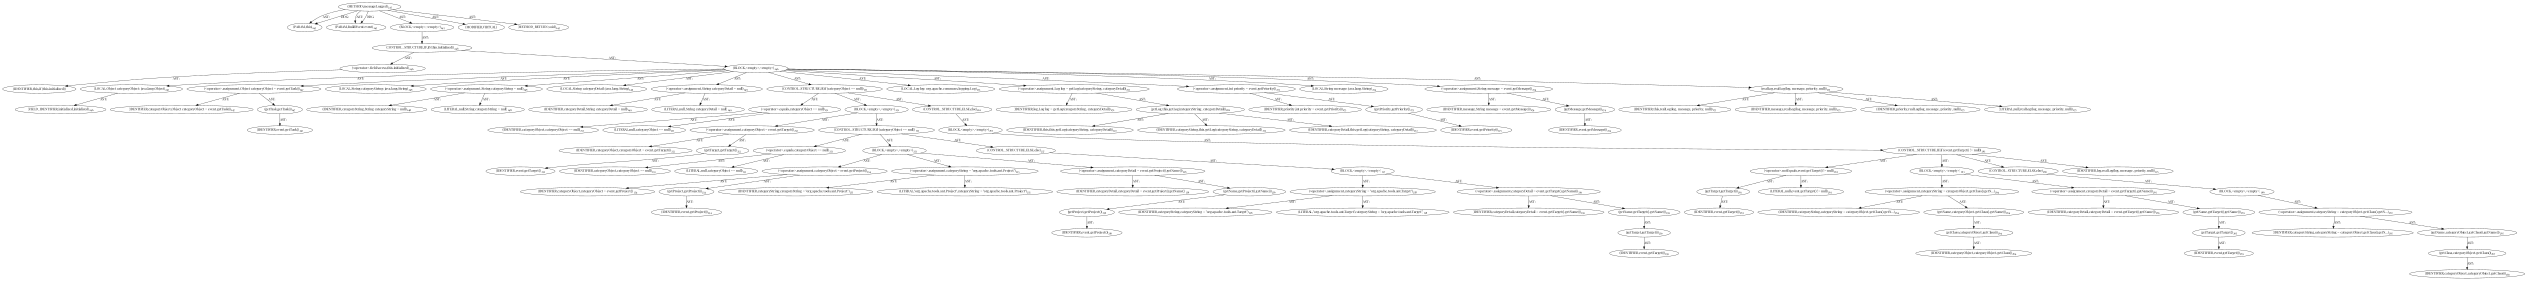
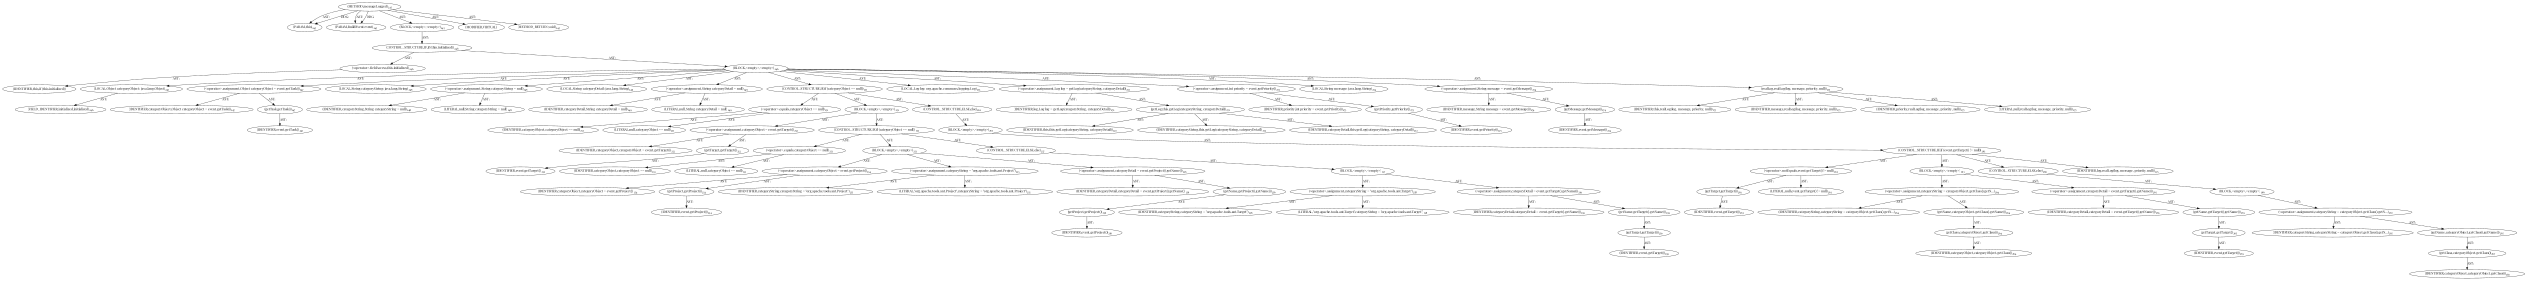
node "(getLog,this.getLog(categoryString, categoryDetail))": text "282" -> "272"
